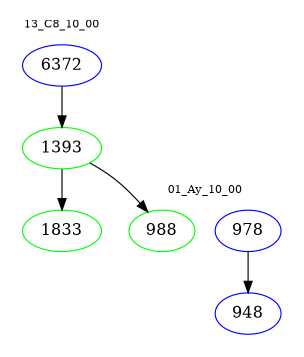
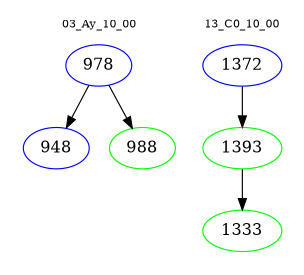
cluster "13_C8_10_00": label "13_C8_10_00" -> "13_C0_10_00"
node "6372": label "6372" -> "1372"
edge "1393" -> "988": now "978" -> "988"
cluster "01_Ay_10_00": label "01_Ay_10_00" -> "03_Ay_10_00"
node "1833": label "1833" -> "1333"
